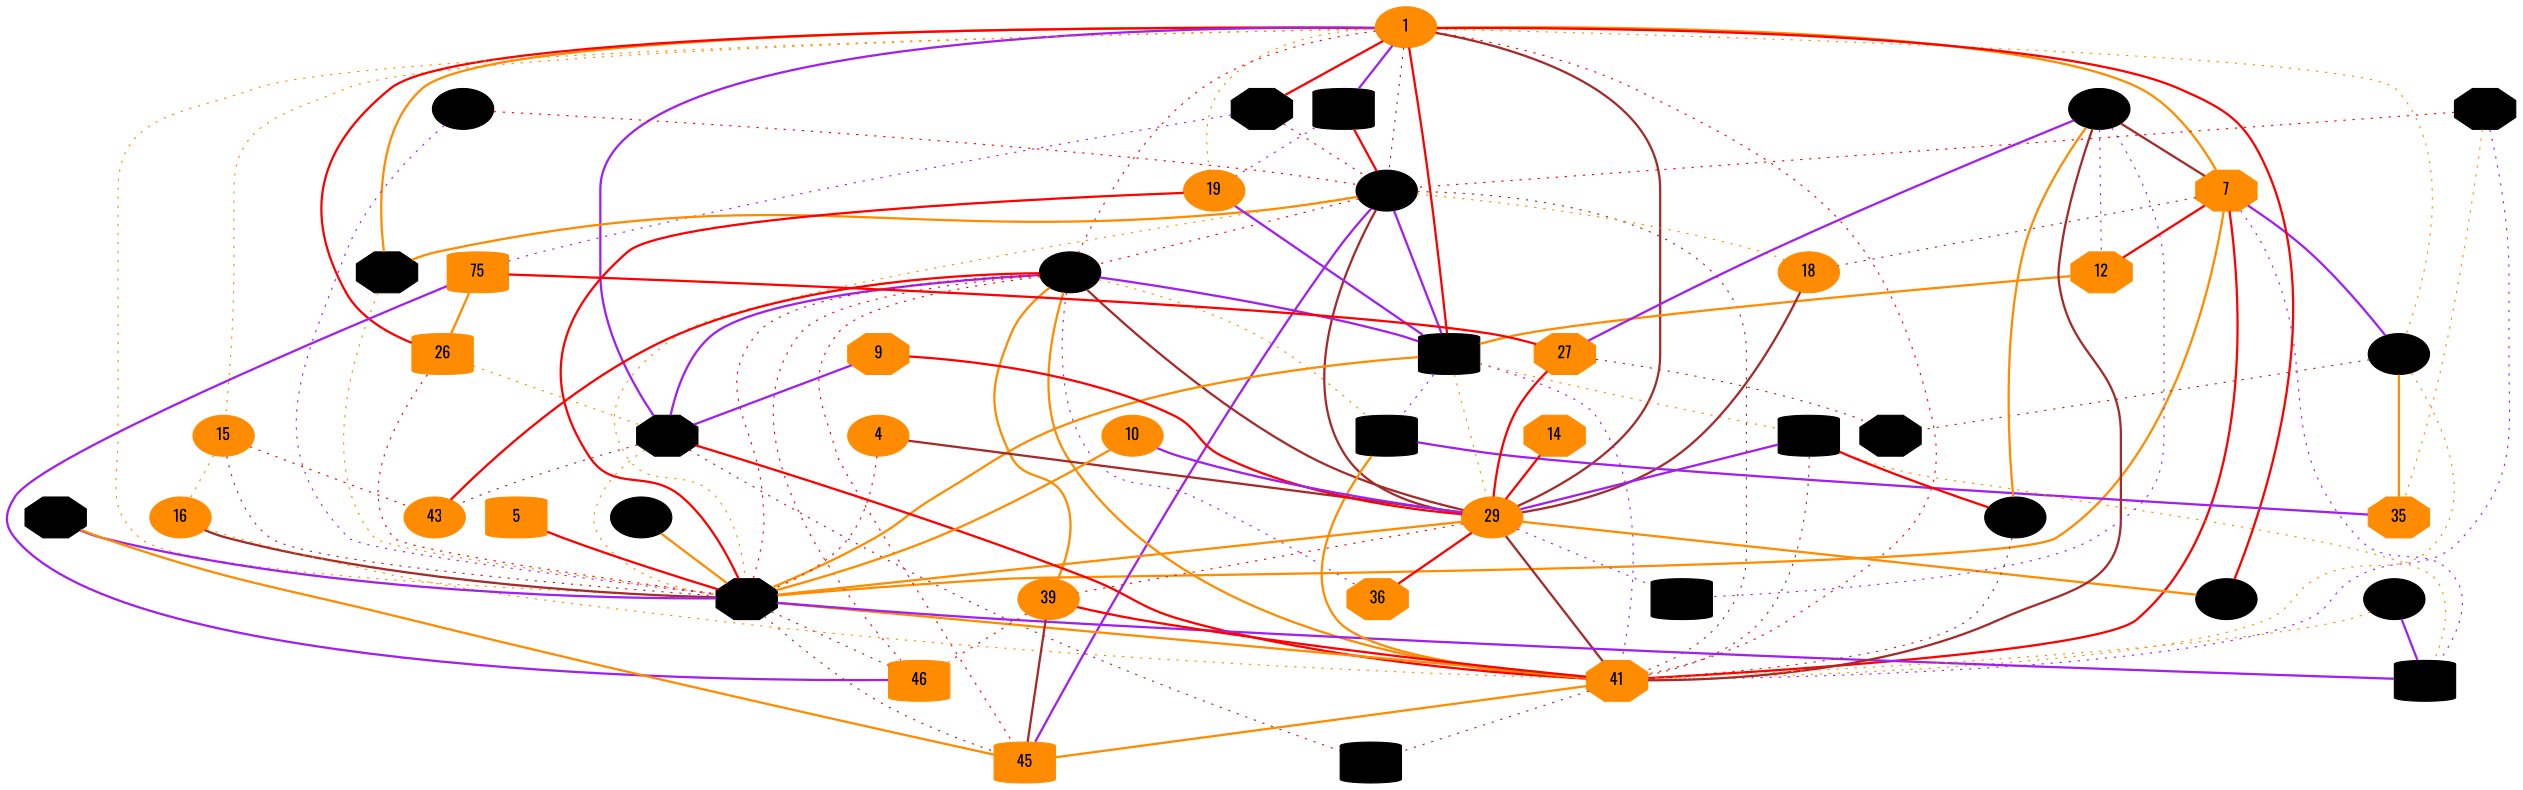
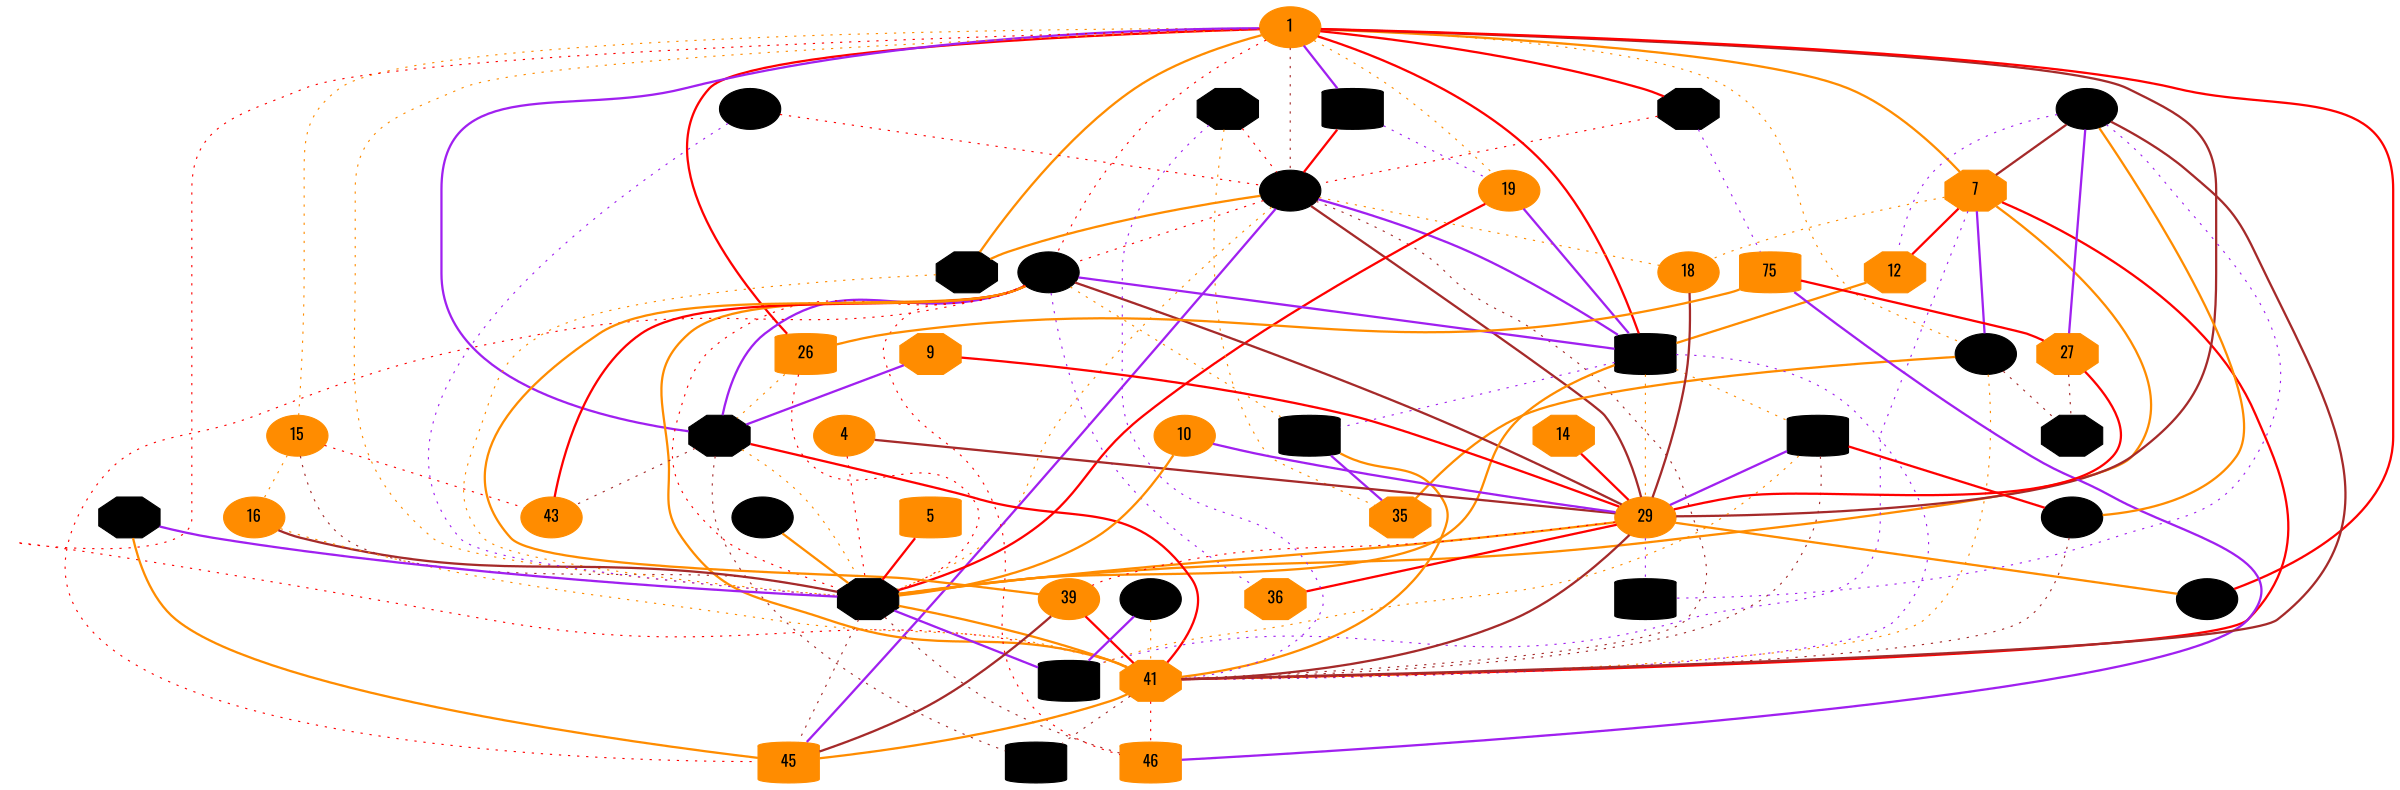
edge "7" -- "18": color brown -> darkorange
edge "39" -- "46": now "41" -- "46"
